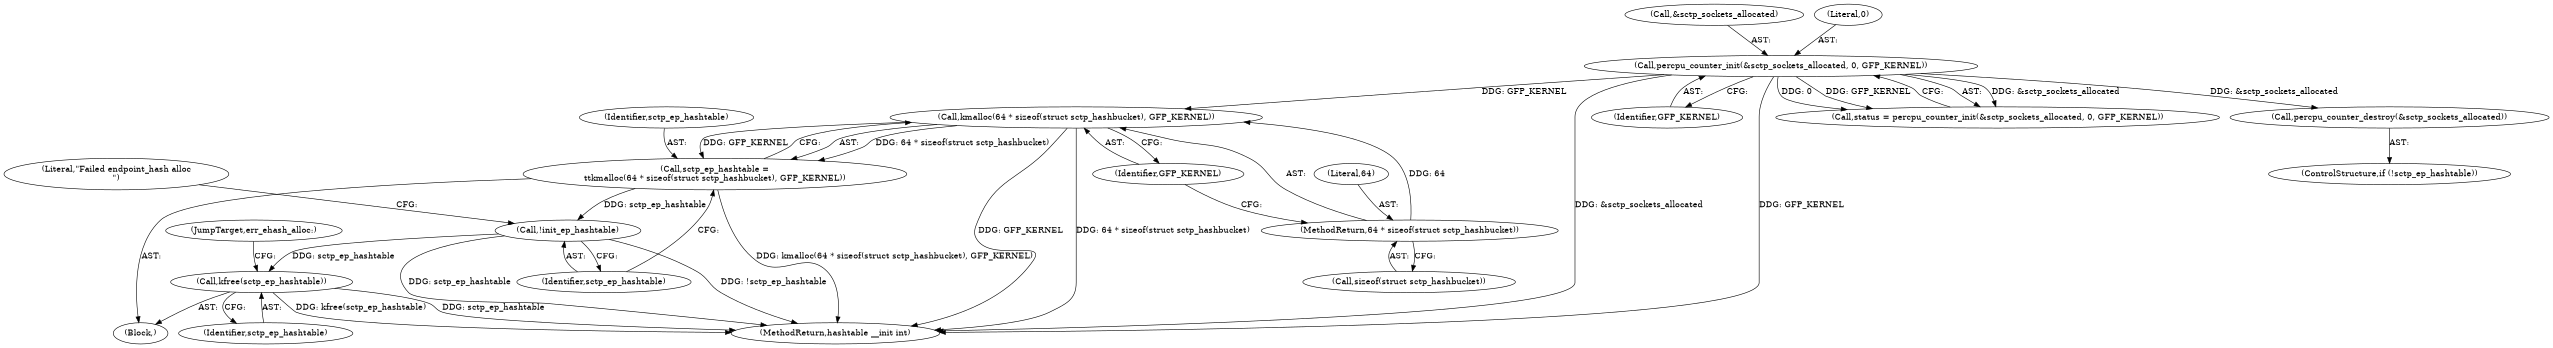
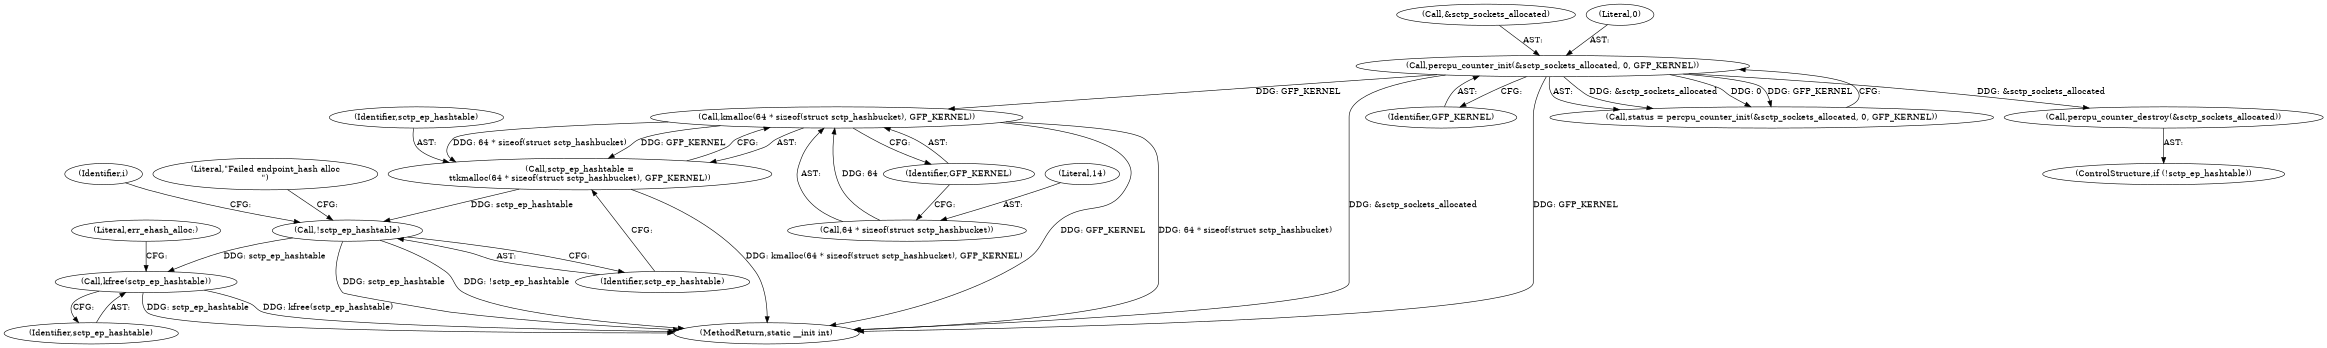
node "(Identifier,i)": added
node "(Literal,64)": label "(Literal,64)" -> "(Literal,14)"
node "(JumpTarget,err_ehash_alloc:)": label "(JumpTarget,err_ehash_alloc:)" -> "(Literal,err_ehash_alloc:)"
node "(Call,!init_ep_hashtable)": label "(Call,!init_ep_hashtable)" -> "(Call,!sctp_ep_hashtable)"
node "(MethodReturn,64 * sizeof(struct sctp_hashbucket))": label "(MethodReturn,64 * sizeof(struct sctp_hashbucket))" -> "(Call,64 * sizeof(struct sctp_hashbucket))"
node "(Call,sizeof(struct sctp_hashbucket))": removed
node "(Block,)": removed
node "(MethodReturn,hashtable __init int)": label "(MethodReturn,hashtable __init int)" -> "(MethodReturn,static __init int)"
